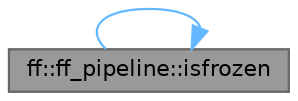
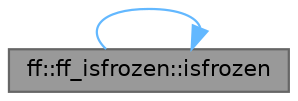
node "ff::ff_pipeline::isfrozen": label "ff::ff_pipeline::isfrozen" -> "ff::ff_isfrozen::isfrozen"
